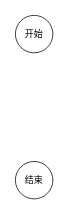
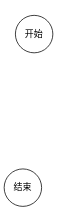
node "结束": moved (34, 180) -> (23, 188)
